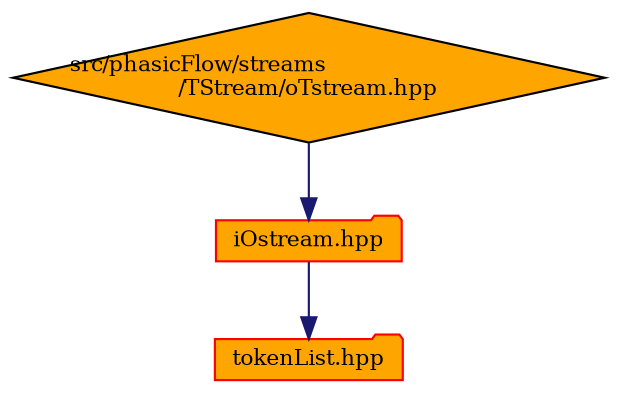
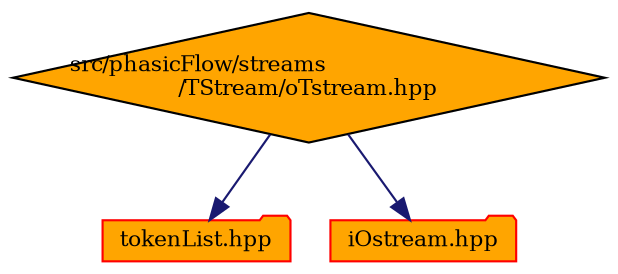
edge "iOstream.hpp" -> "tokenList.hpp": now "src/phasicFlow/streams /TStream/oTstream.hpp" -> "tokenList.hpp"
